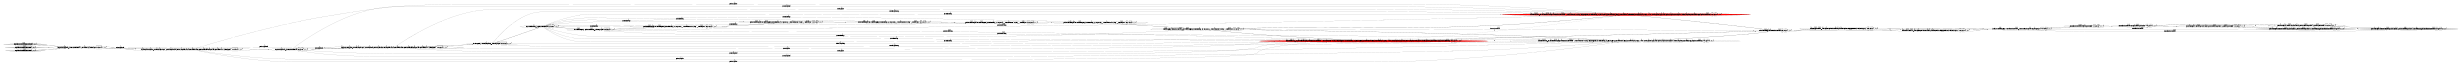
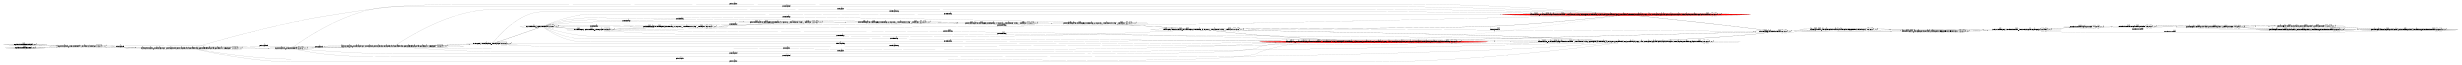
node "testAddPreviousMetadataRemoveOne['0', '1', '0']": removed
